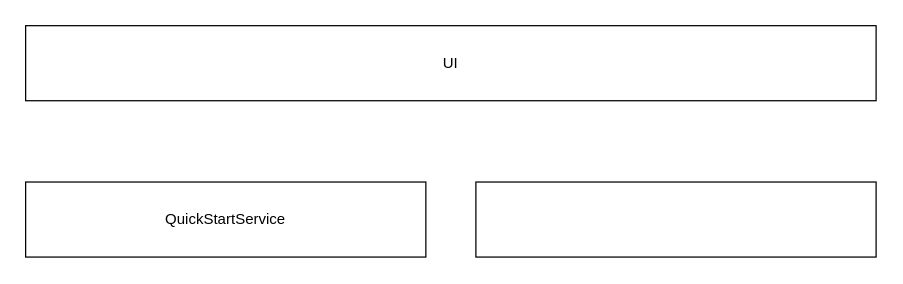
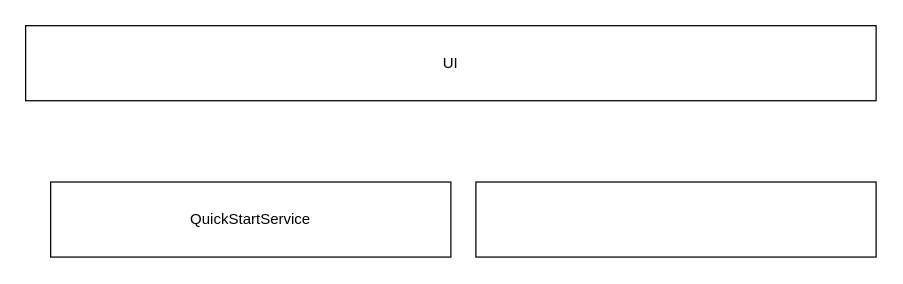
node "QuickStartService": moved (226, 219) -> (251, 219)
